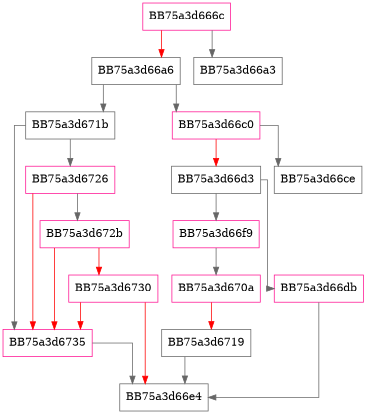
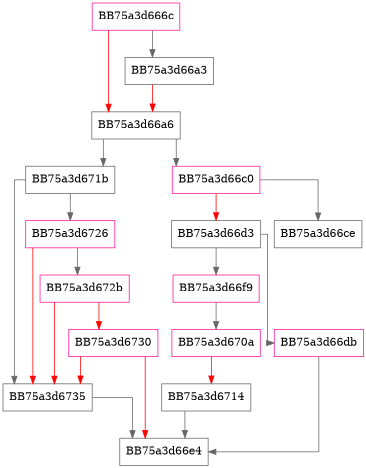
edge "BB75a3d66a3" -> "BB75a3d66a6": added
node "BB75a3d6735": color deeppink -> gray40
node "BB75a3d6719": label "BB75a3d6719" -> "BB75a3d6714"
